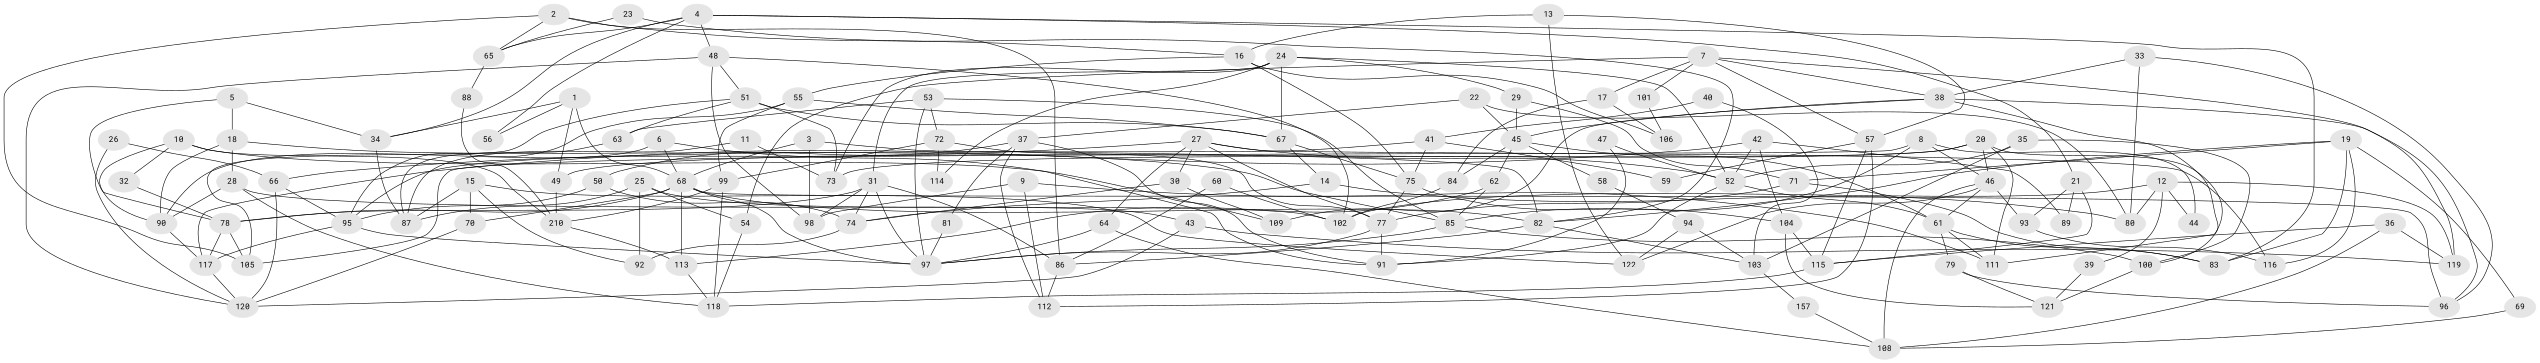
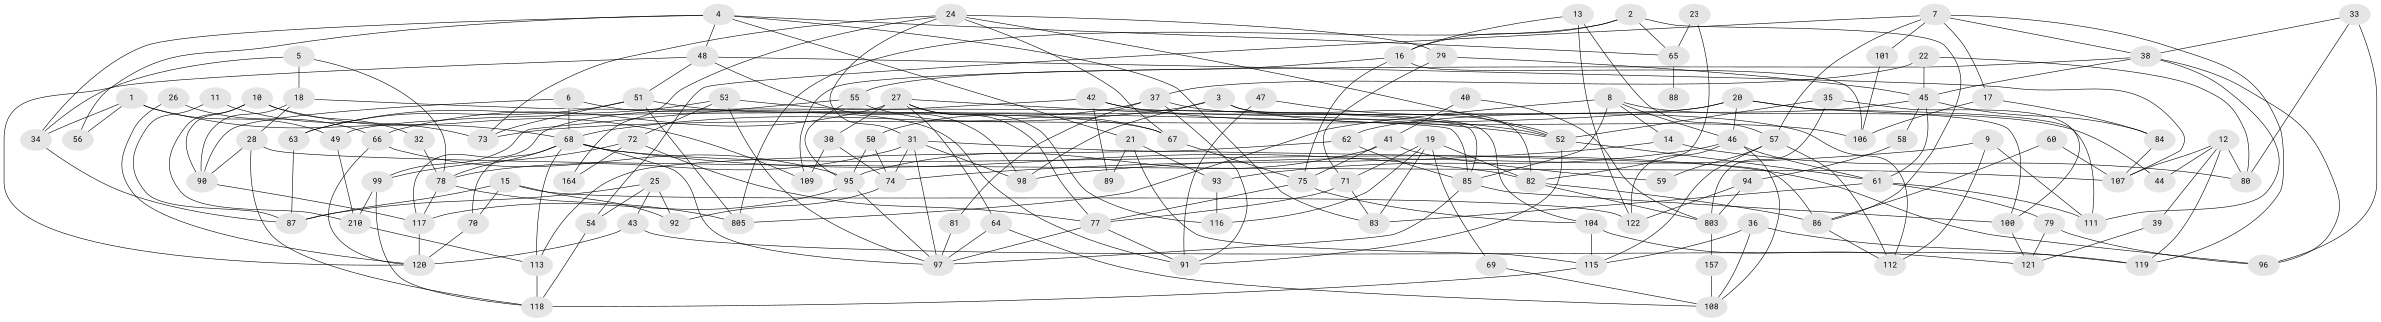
edge "3" -- "106": added
edge "67" -- "14": now "8" -- "14"
edge "88" -- "210": removed
node "114": label "114" -> "164"
node "102": label "102" -> "107"
node "105": label "105" -> "805"
node "103": label "103" -> "803"
